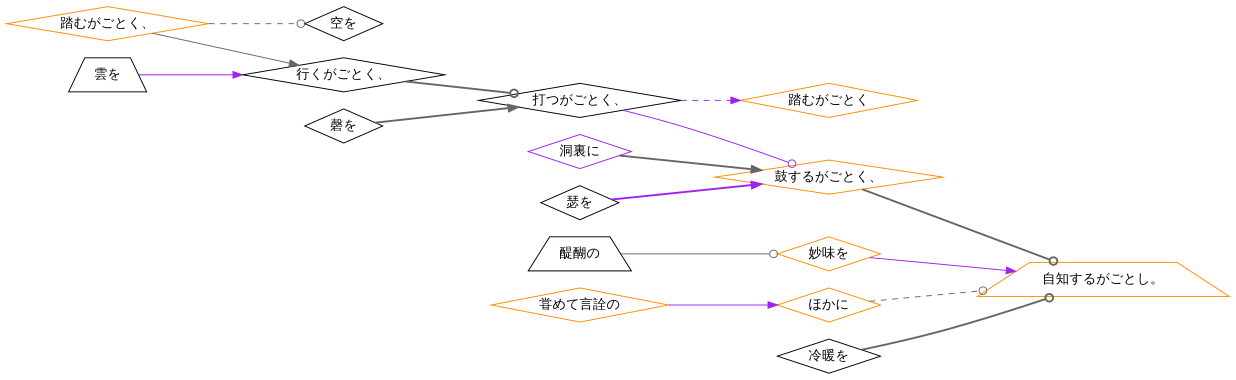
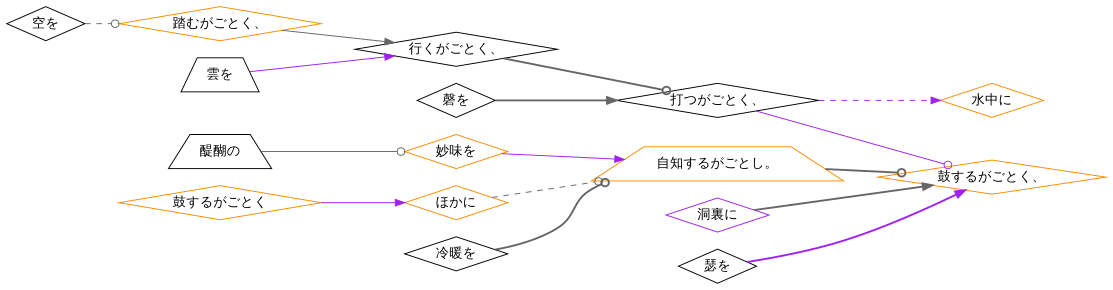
edge "踏むがごとく、" -> "空を": reversed
node "踏むがごとく": label "踏むがごとく" -> "水中に"
edge "鼓するがごとく、" -> "自知するがごとし。": reversed
node "甞めて言詮の": label "甞めて言詮の" -> "鼓するがごとく"
